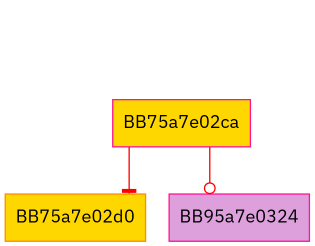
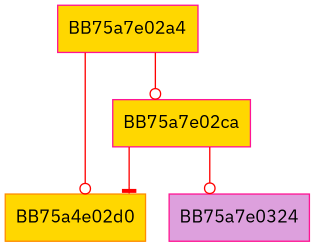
node "BB75a7e02a4": added
node "BB75a7e02d0": label "BB75a7e02d0" -> "BB75a4e02d0"
node "BB95a7e0324": label "BB95a7e0324" -> "BB75a7e0324"
